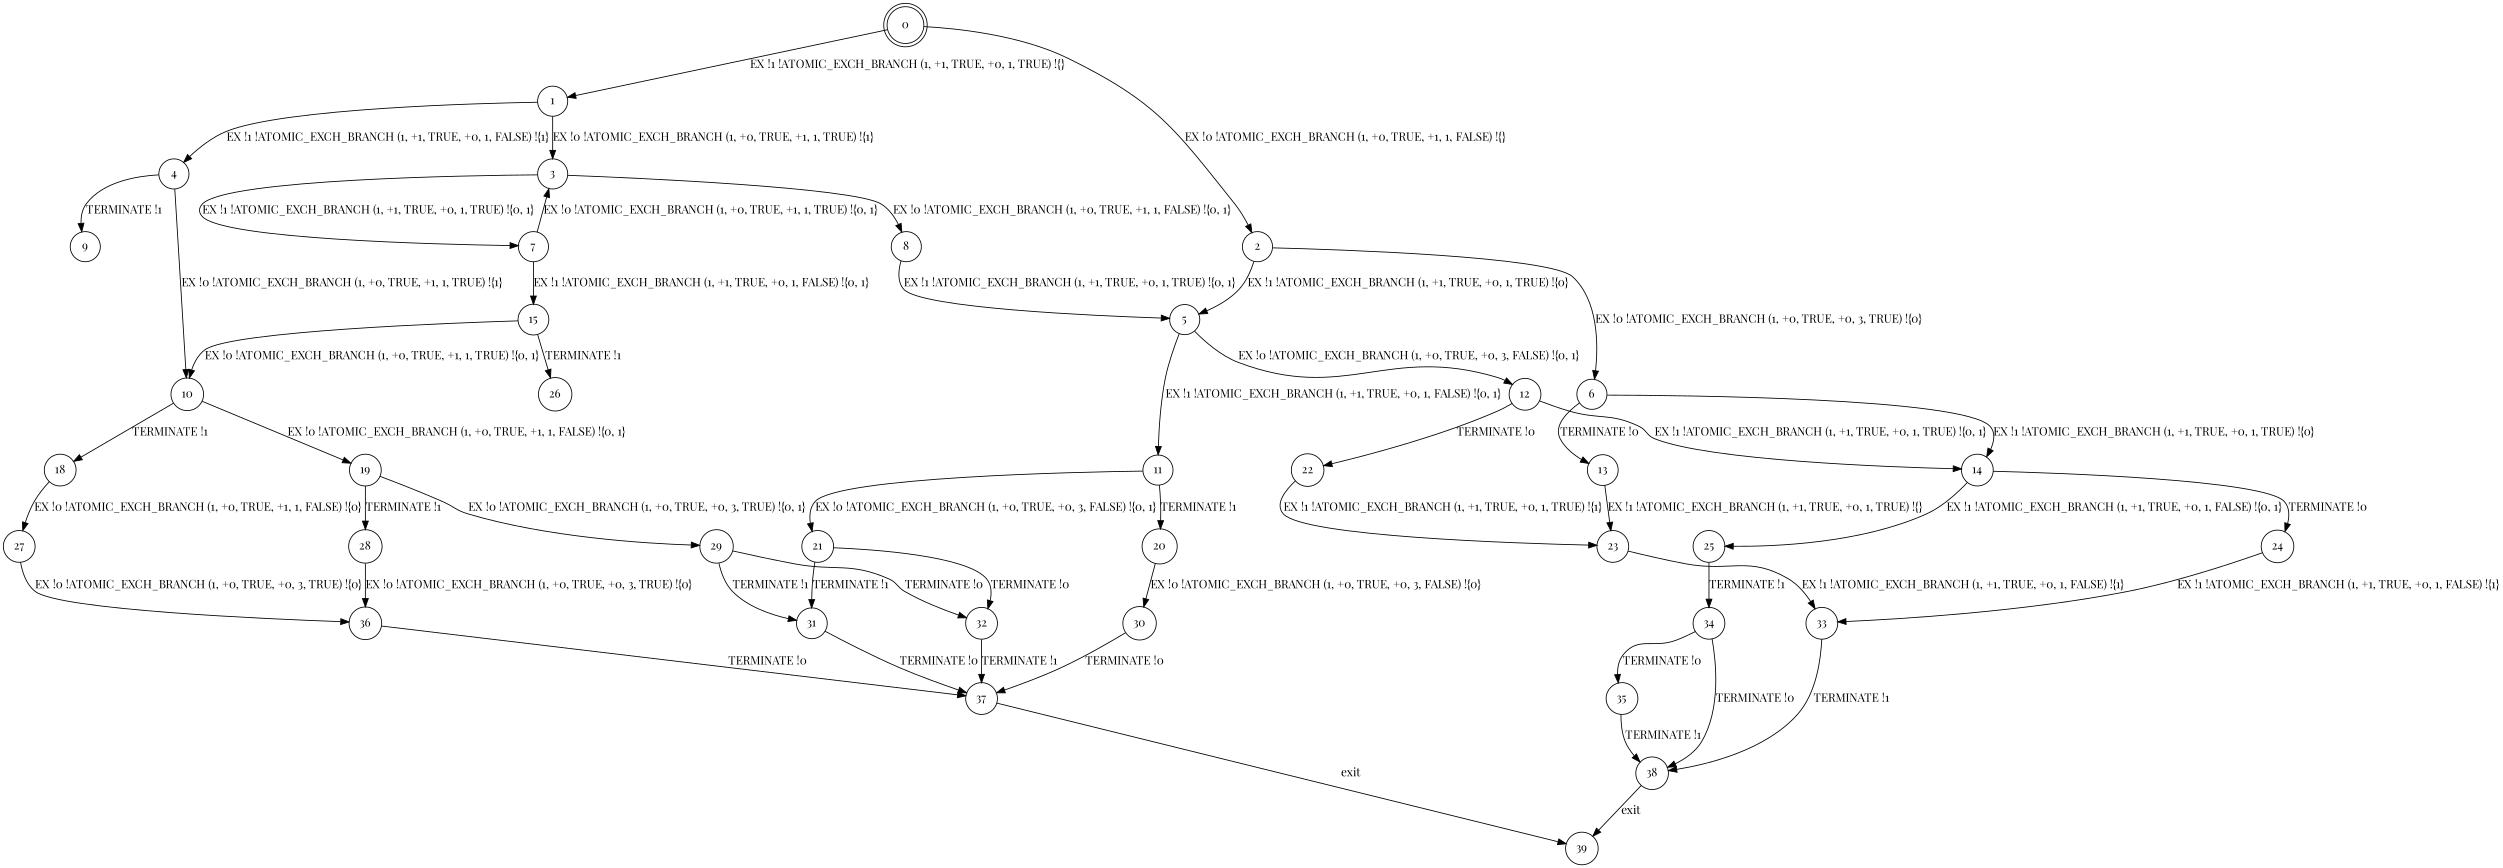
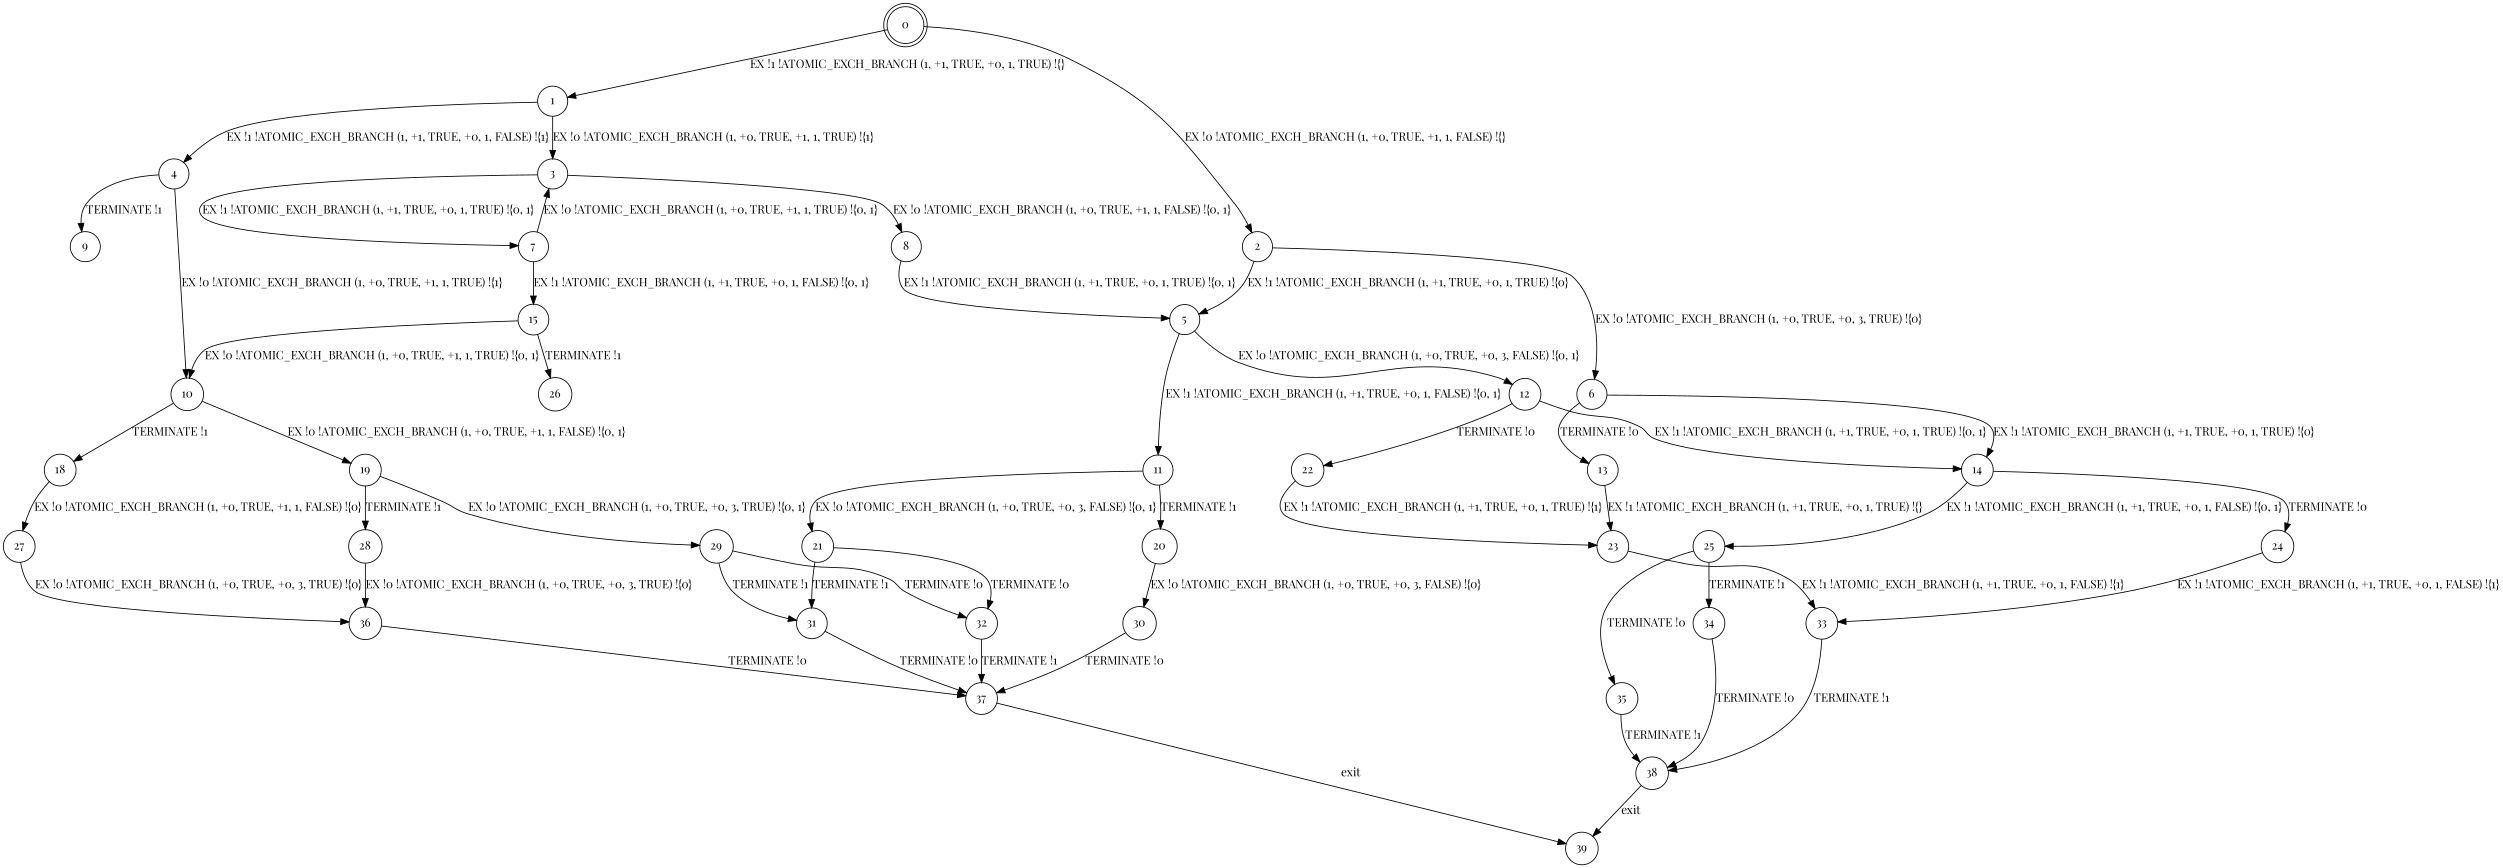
edge "34" -> "35": now "25" -> "35"
